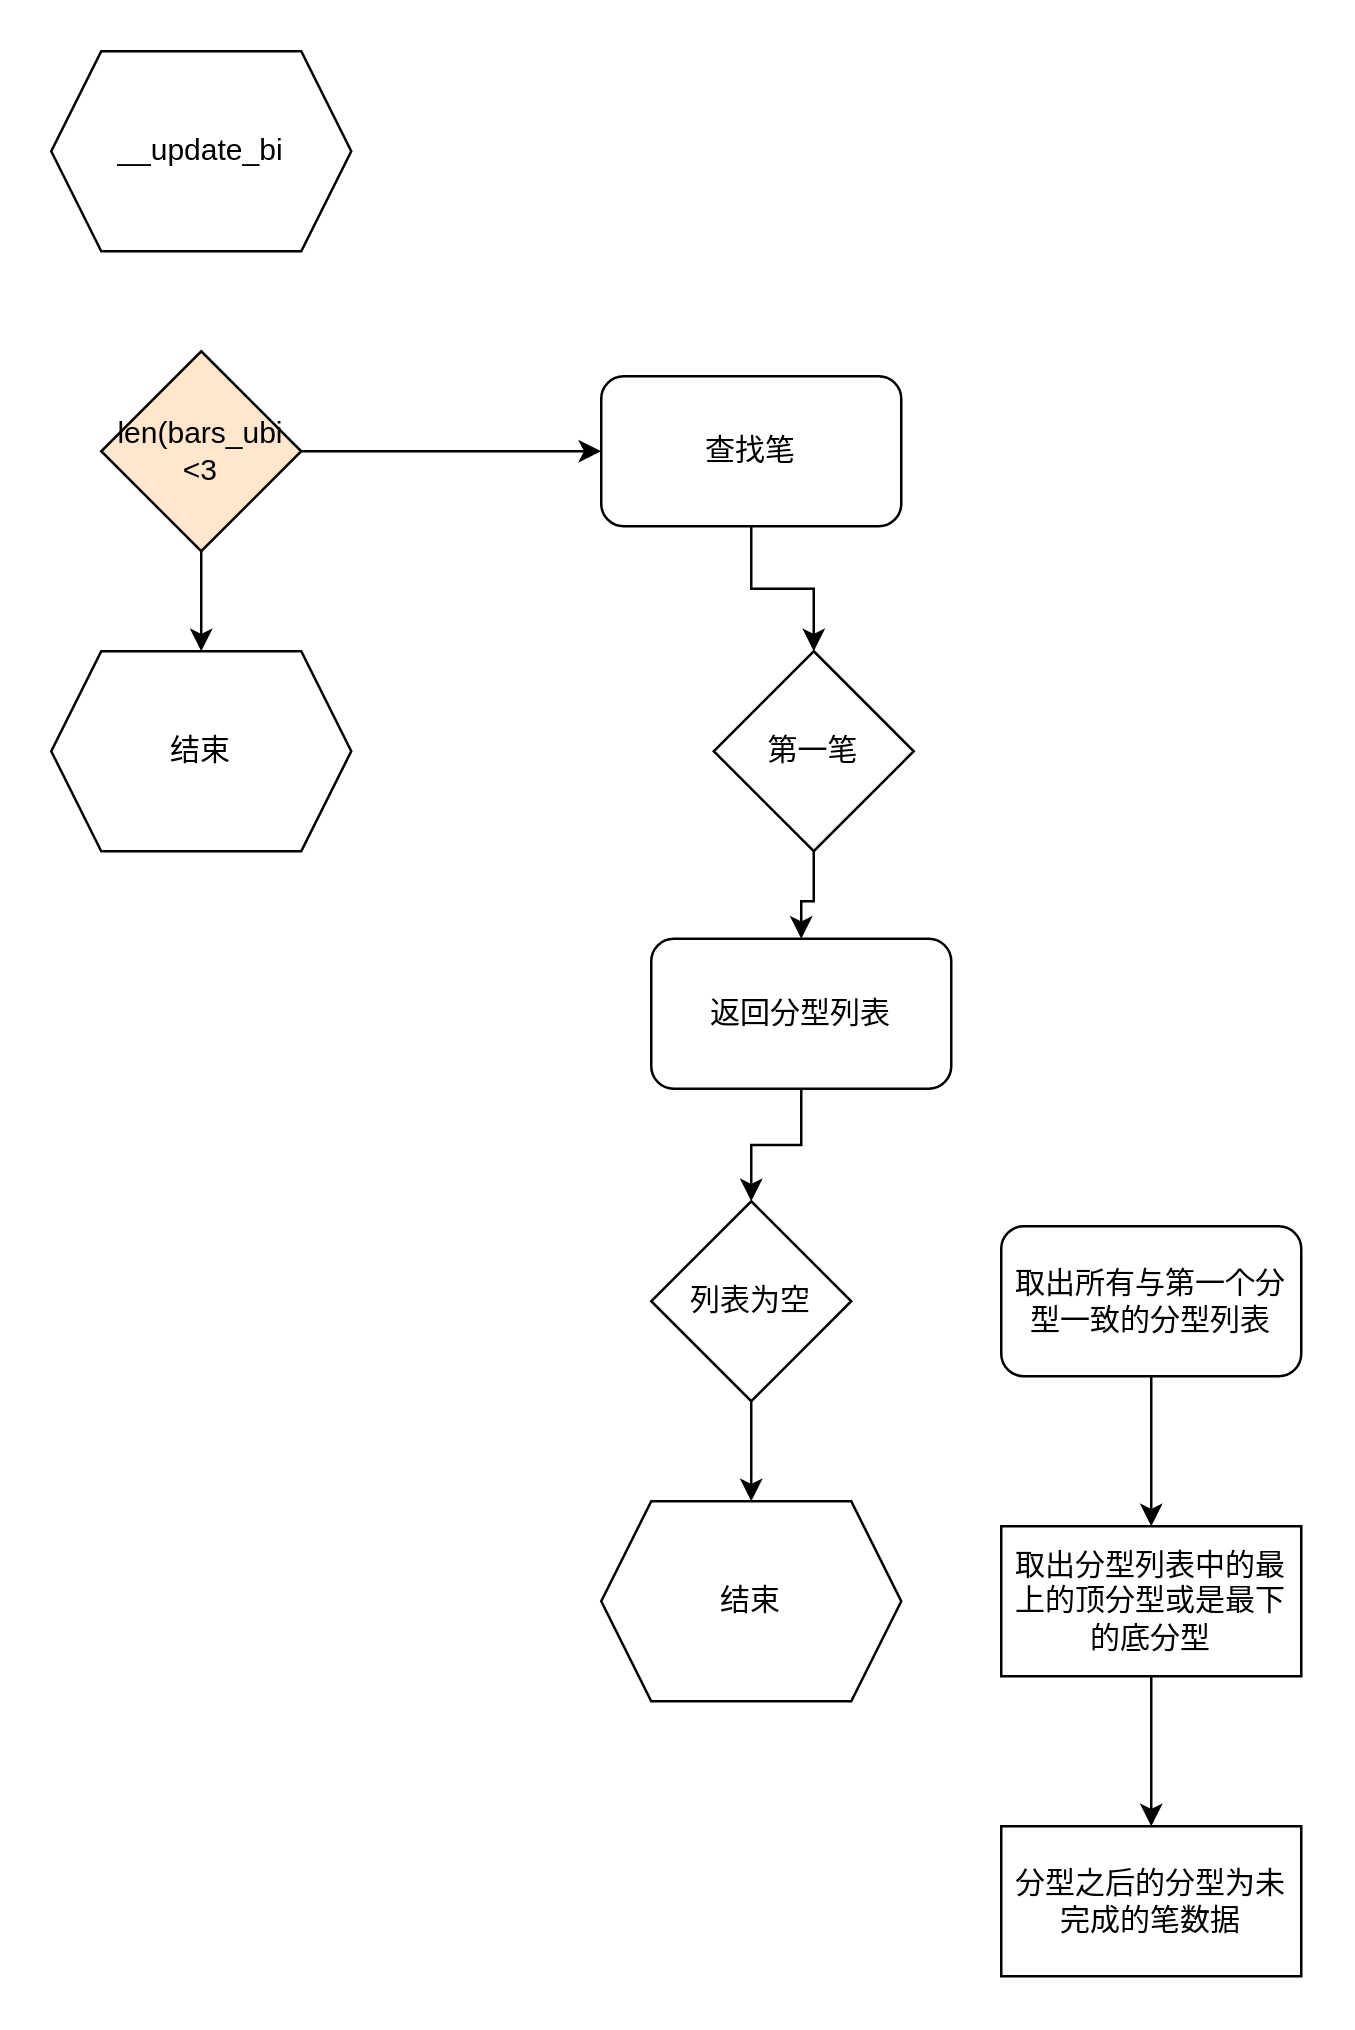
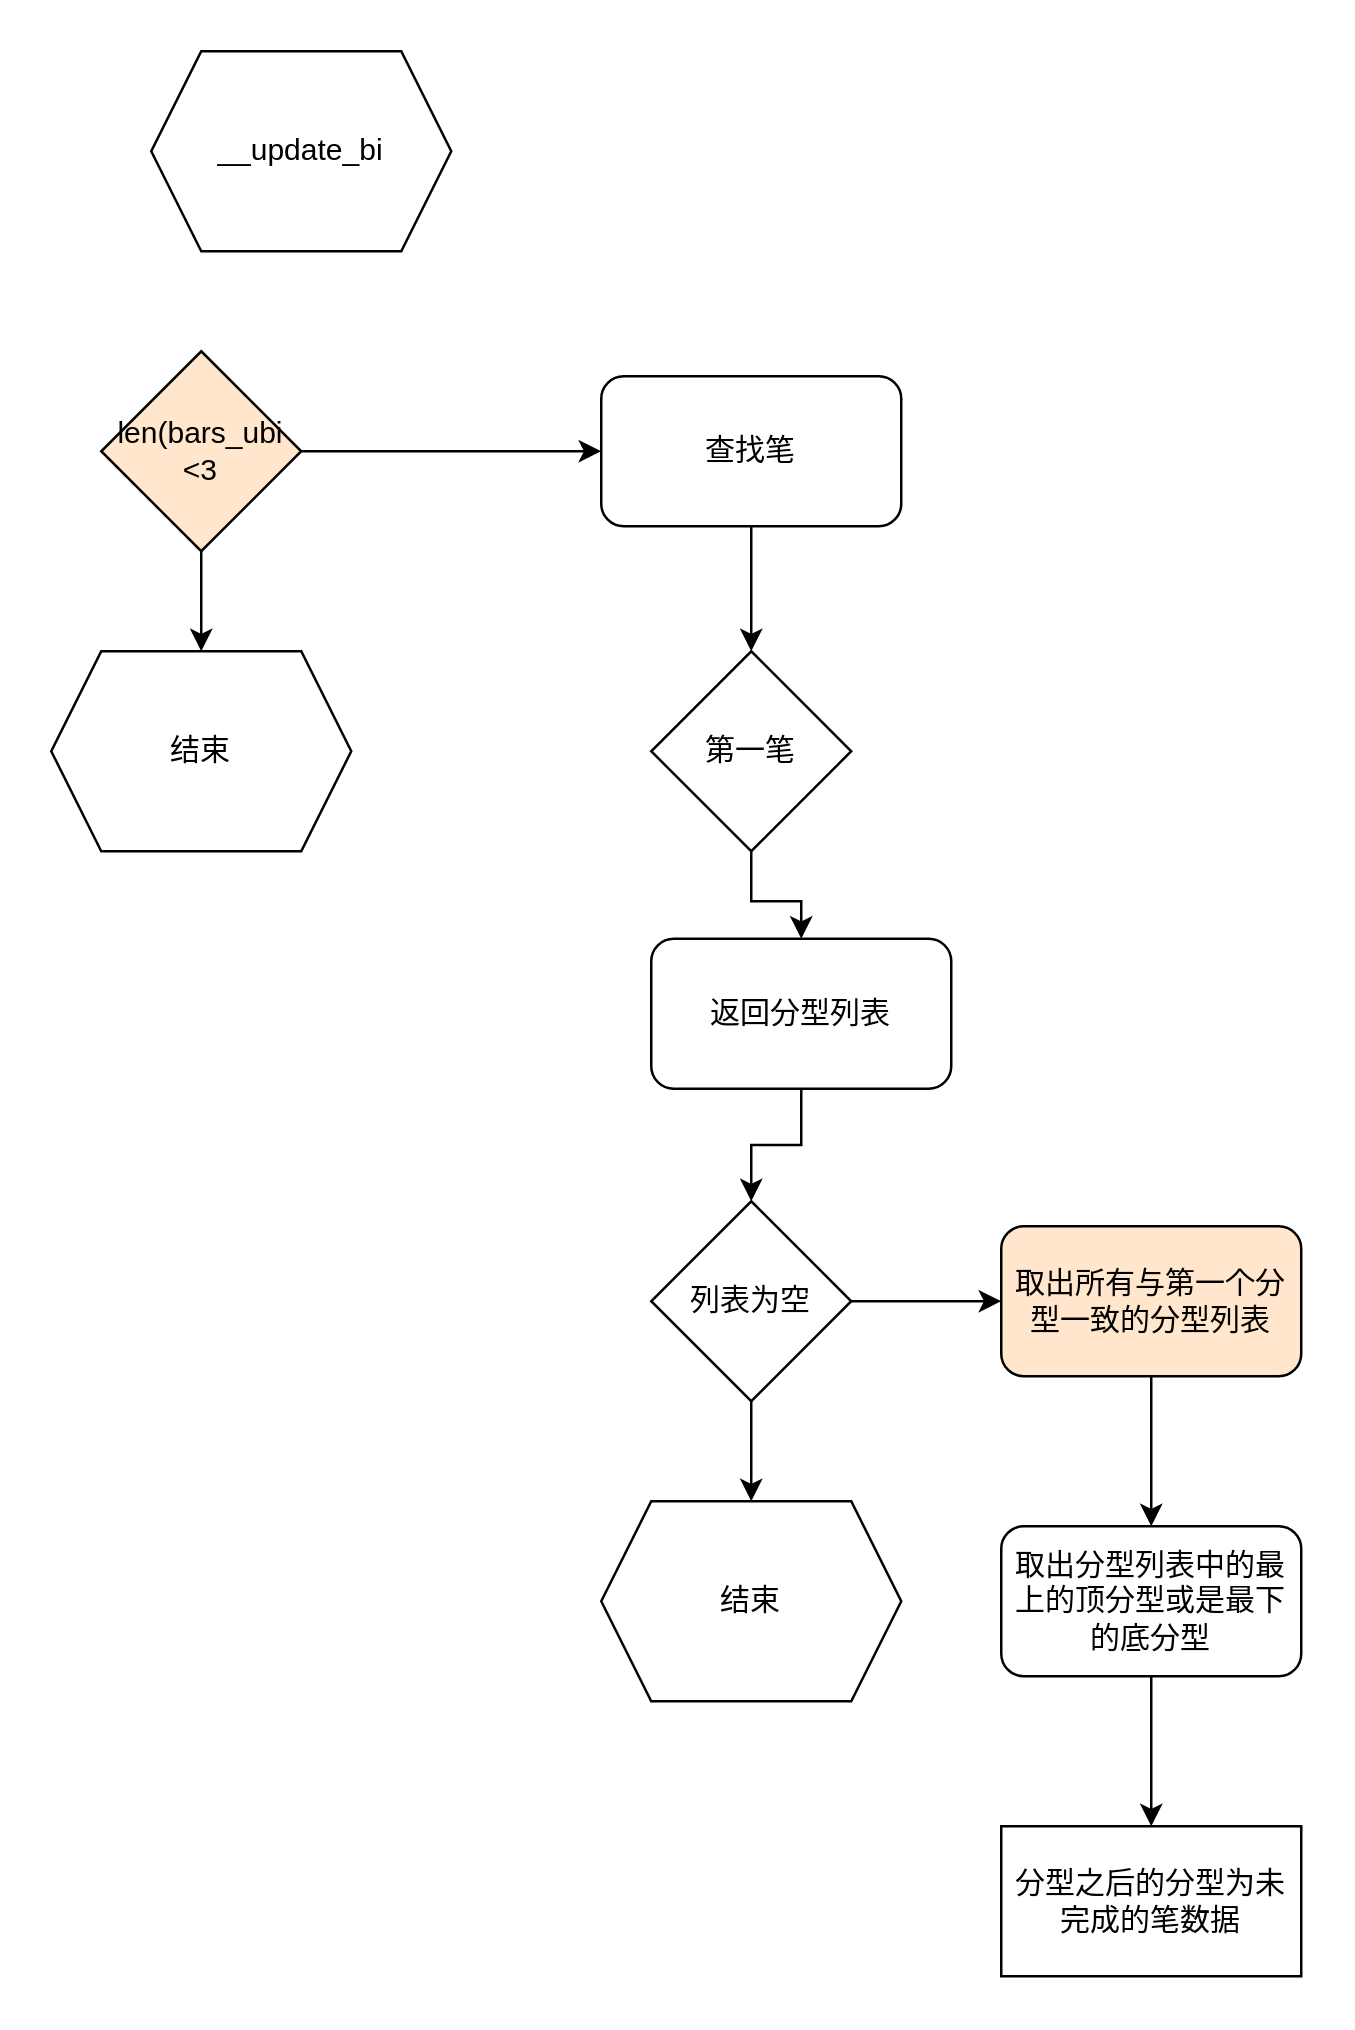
node "__update_bi": moved (201, 151) -> (301, 151)
node "第一笔": moved (814, 751) -> (751, 751)
edge "列表为空" -> "取出所有与第一个分型一致的分型列表": added
node "取出所有与第一个分型一致的分型列表": fillcolor #ffffff -> #ffe6cc
node "取出分型列表中的最上的顶分型或是最下的底分型": shape rectangle -> rounded rectangle
